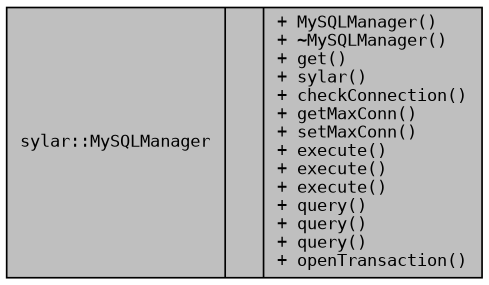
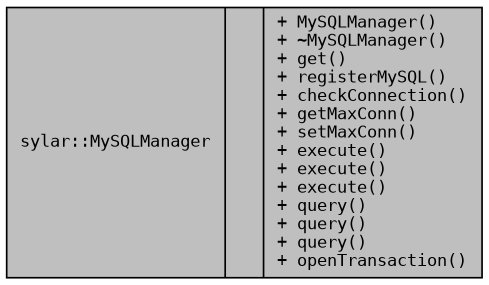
node "sylar::MySQLManager": text "+ sylar()" -> "+ registerMySQL()"
